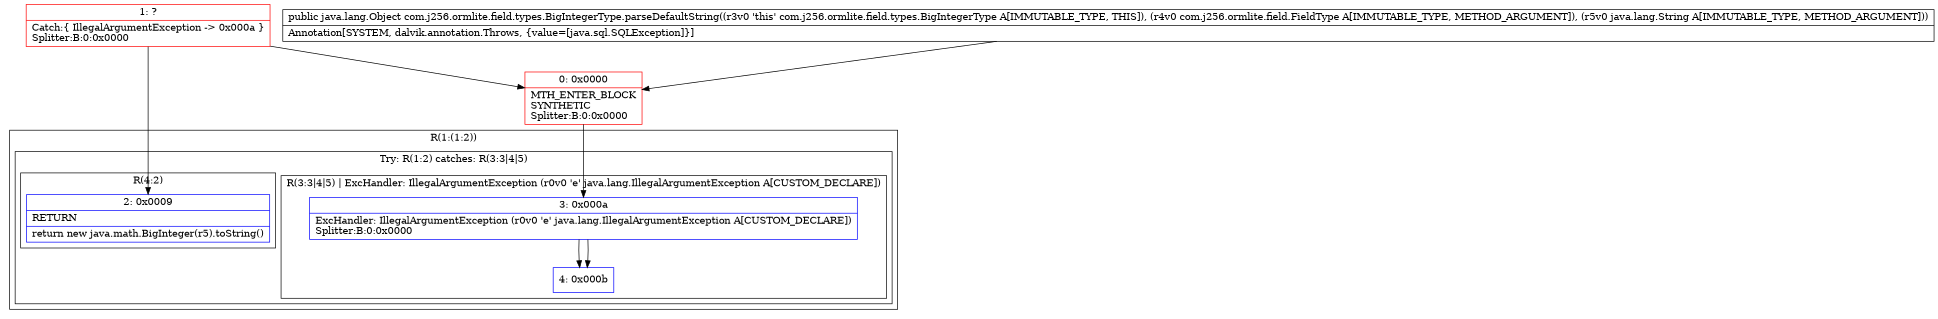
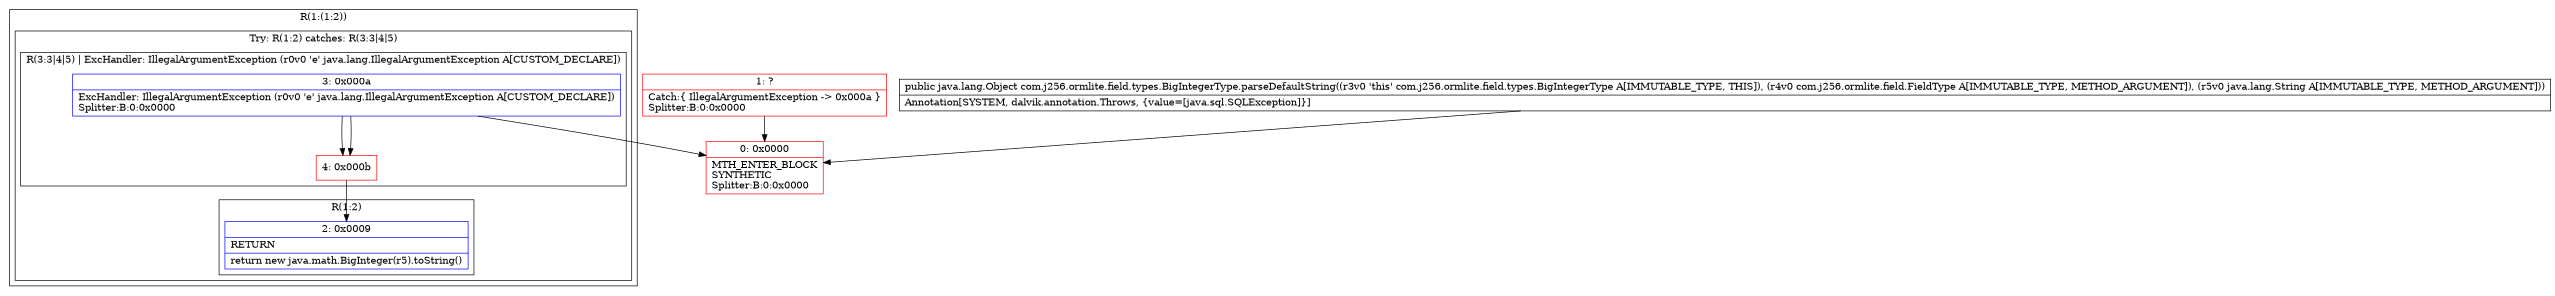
edge "1: ?" -> "2: 0x0009": now "4: 0x000b" -> "2: 0x0009"
edge "0: 0x0000" -> "3: 0x000a": reversed
cluster "R(4:2)": label "R(4:2)" -> "R(1:2)"
node "4: 0x000b": color blue -> red
